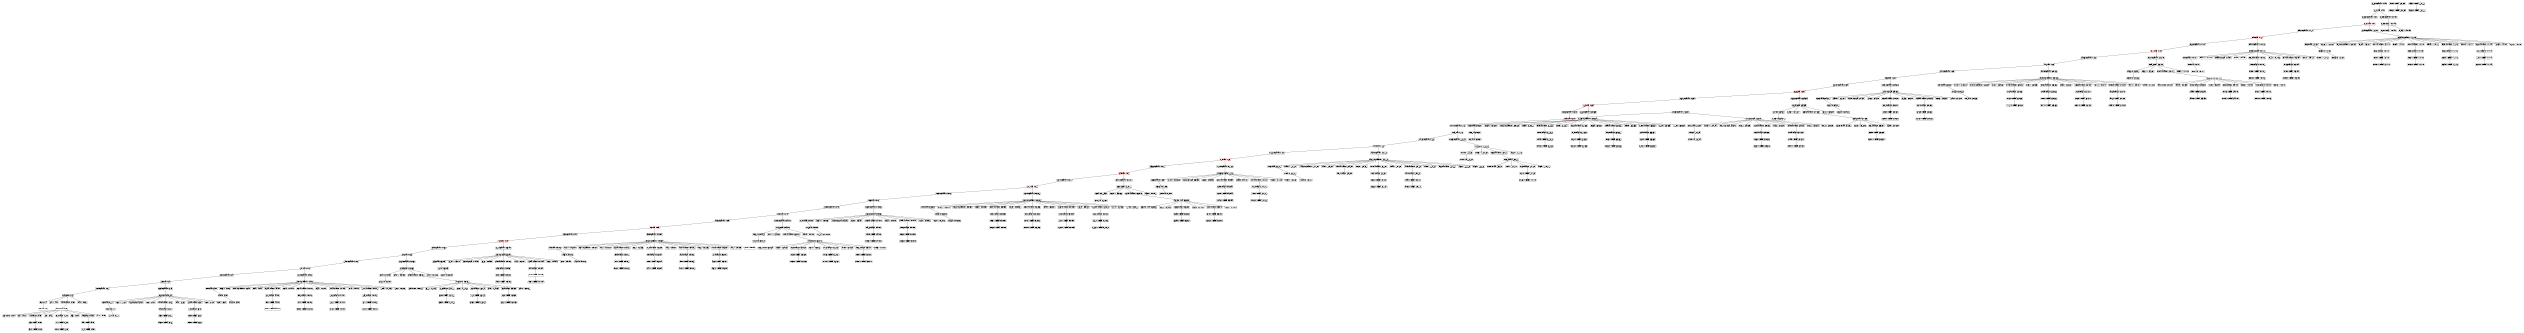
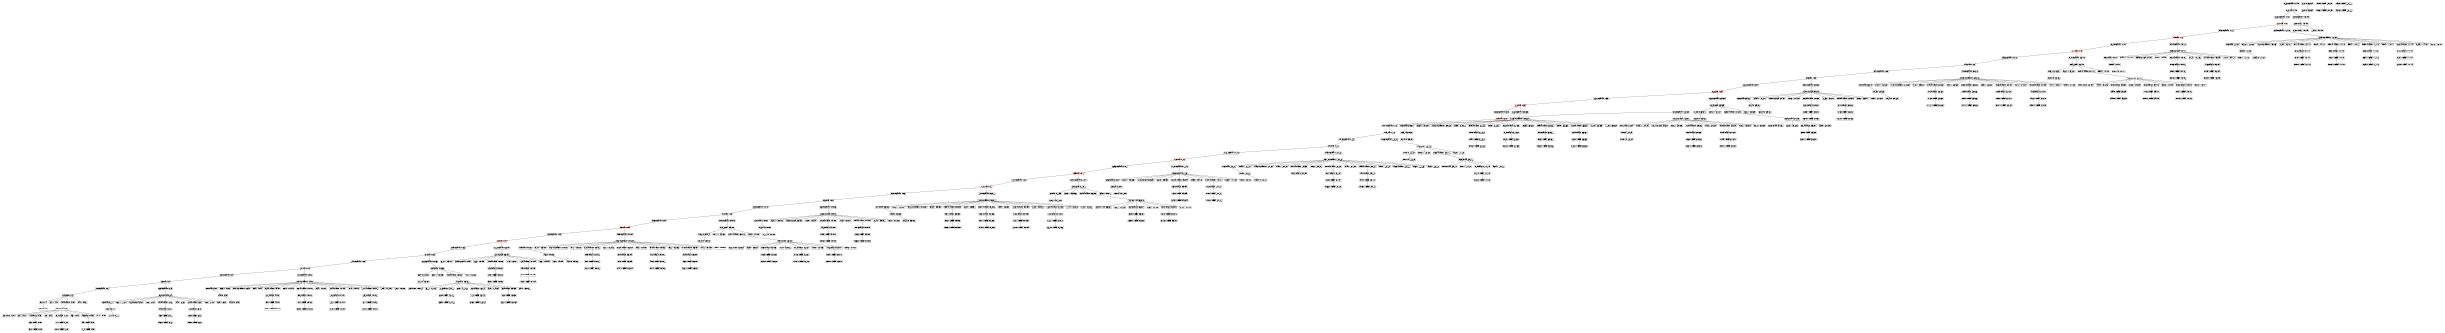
node "6495:deref  155,169": removed
